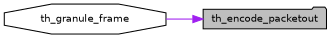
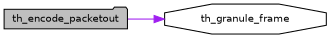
edge "th_granule_frame" -> "th_encode_packetout": reversed
